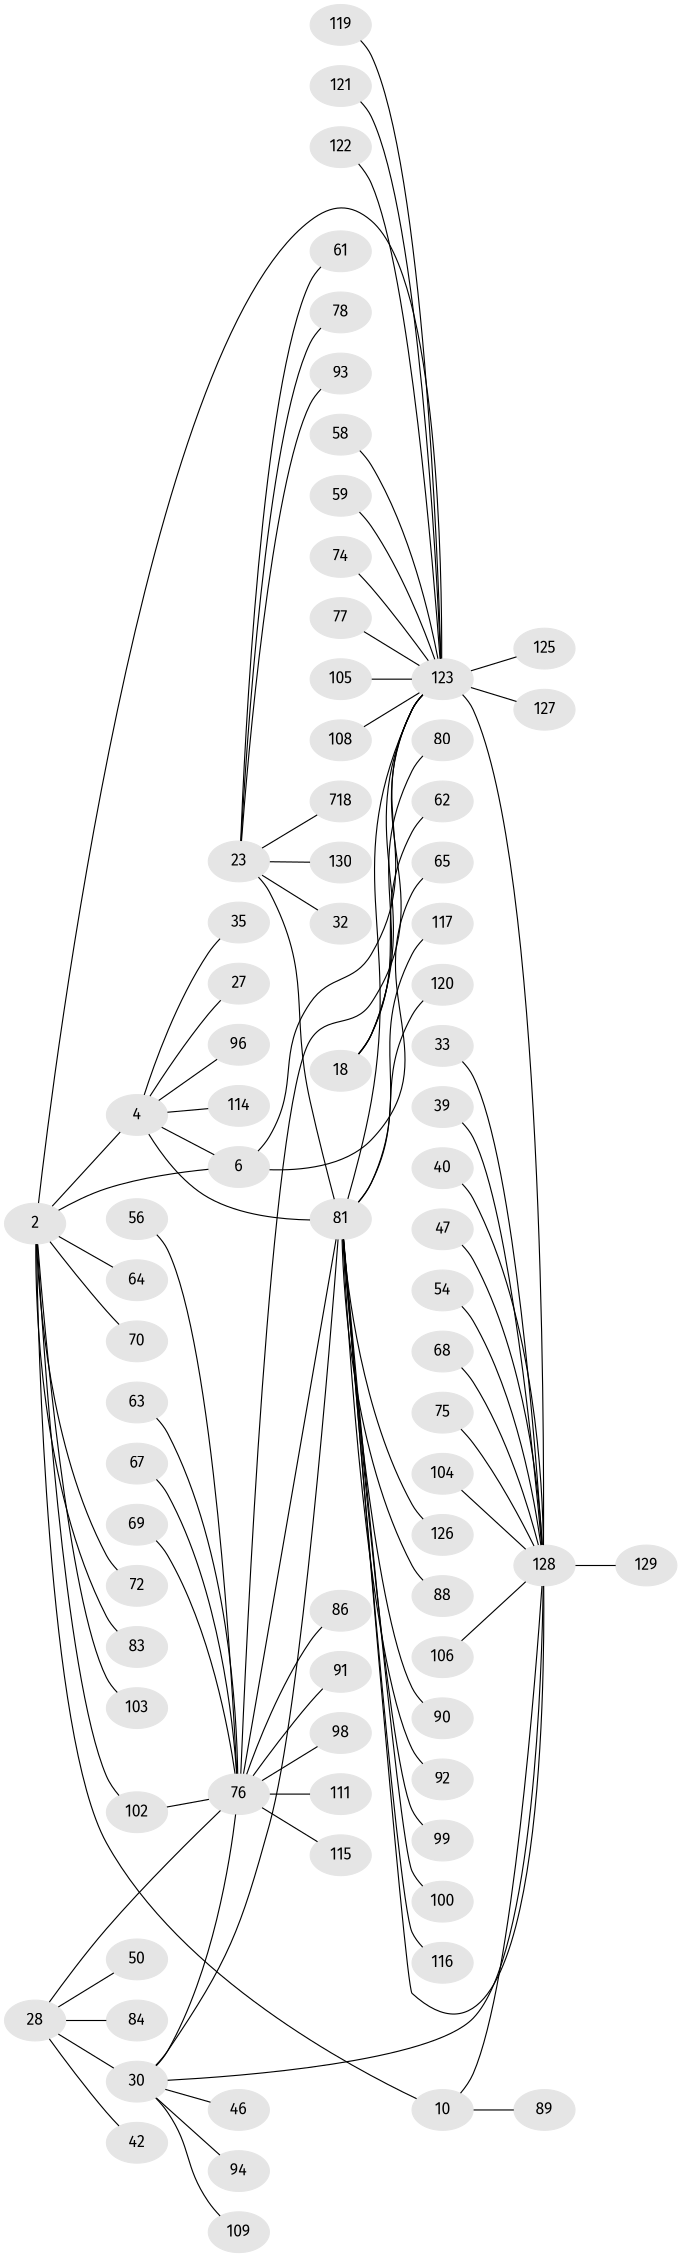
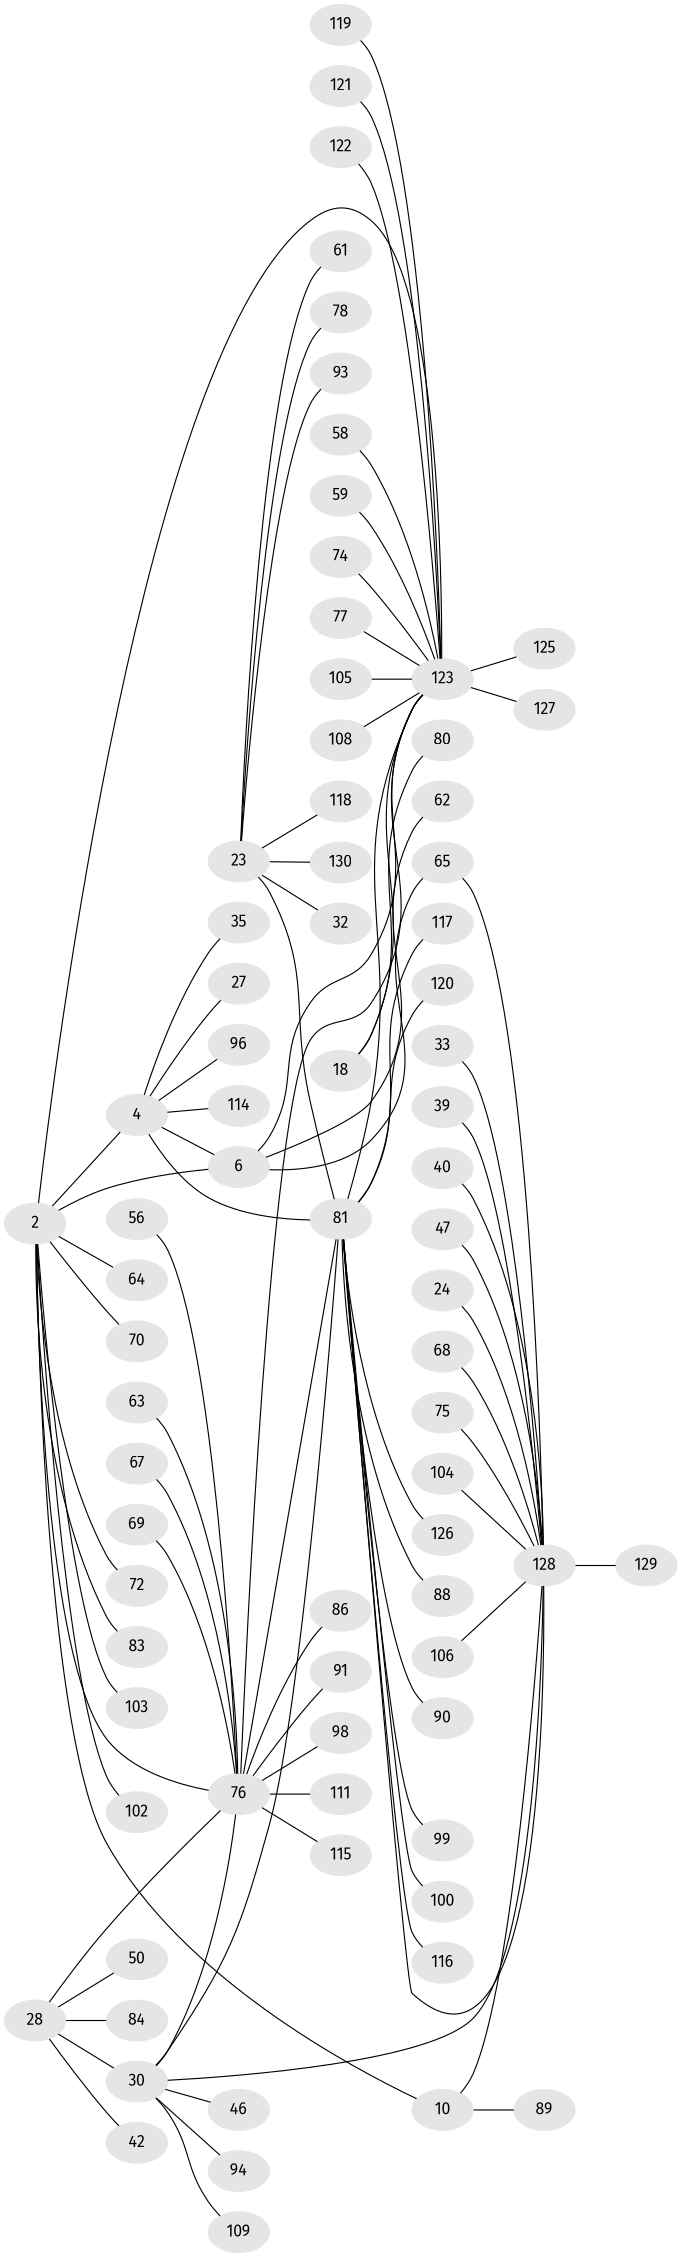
node "718": label "718" -> "118"
edge "62" -- "18": now "62" -- "6"
edge "123" -- "128": now "65" -- "128"
node "54": label "54" -> "24"
node "92": removed
edge "76" -- "102": now "76" -- "2"
